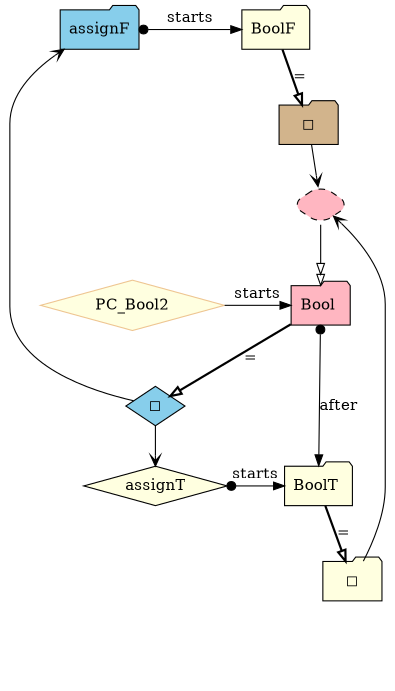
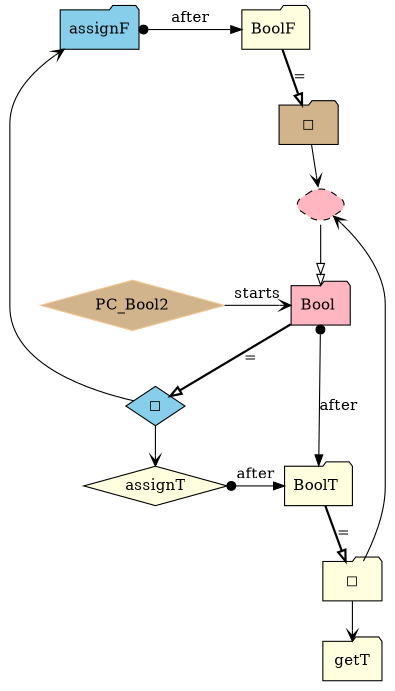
edge "assignF" -- "BoolF": label "starts" -> "after"
node "PC_Bool2": fillcolor lightyellow -> tan
edge "PC_Bool2" -> "Bool": arrowhead normal -> open
edge "assignT" -- "BoolT": label "starts" -> "after"
node "getT": added
